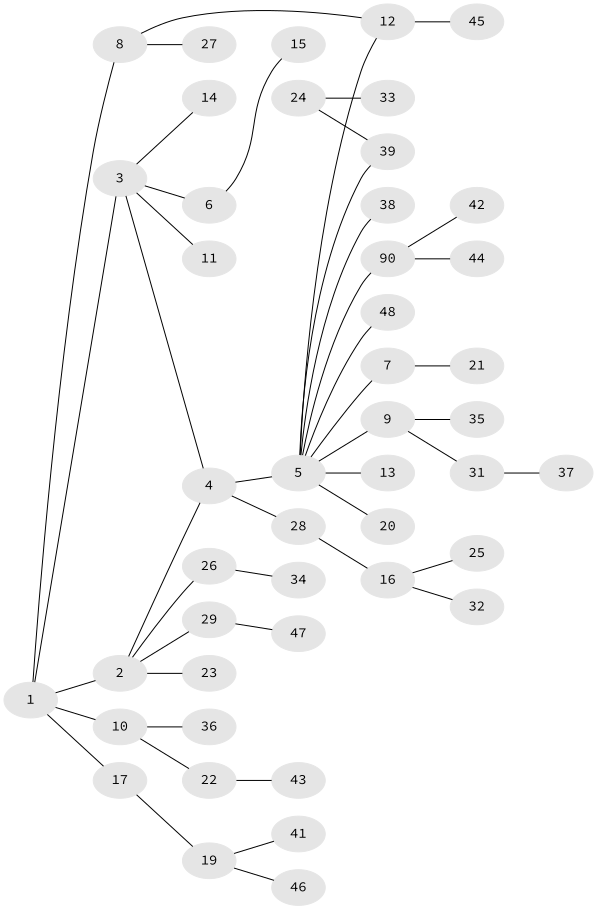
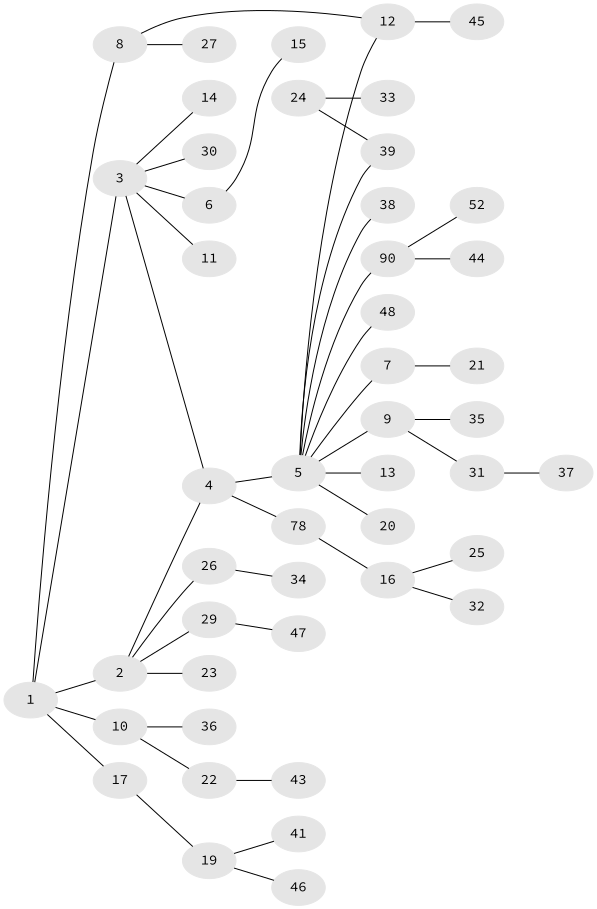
node "30": added
node "42": label "42" -> "52"
node "28": label "28" -> "78"
